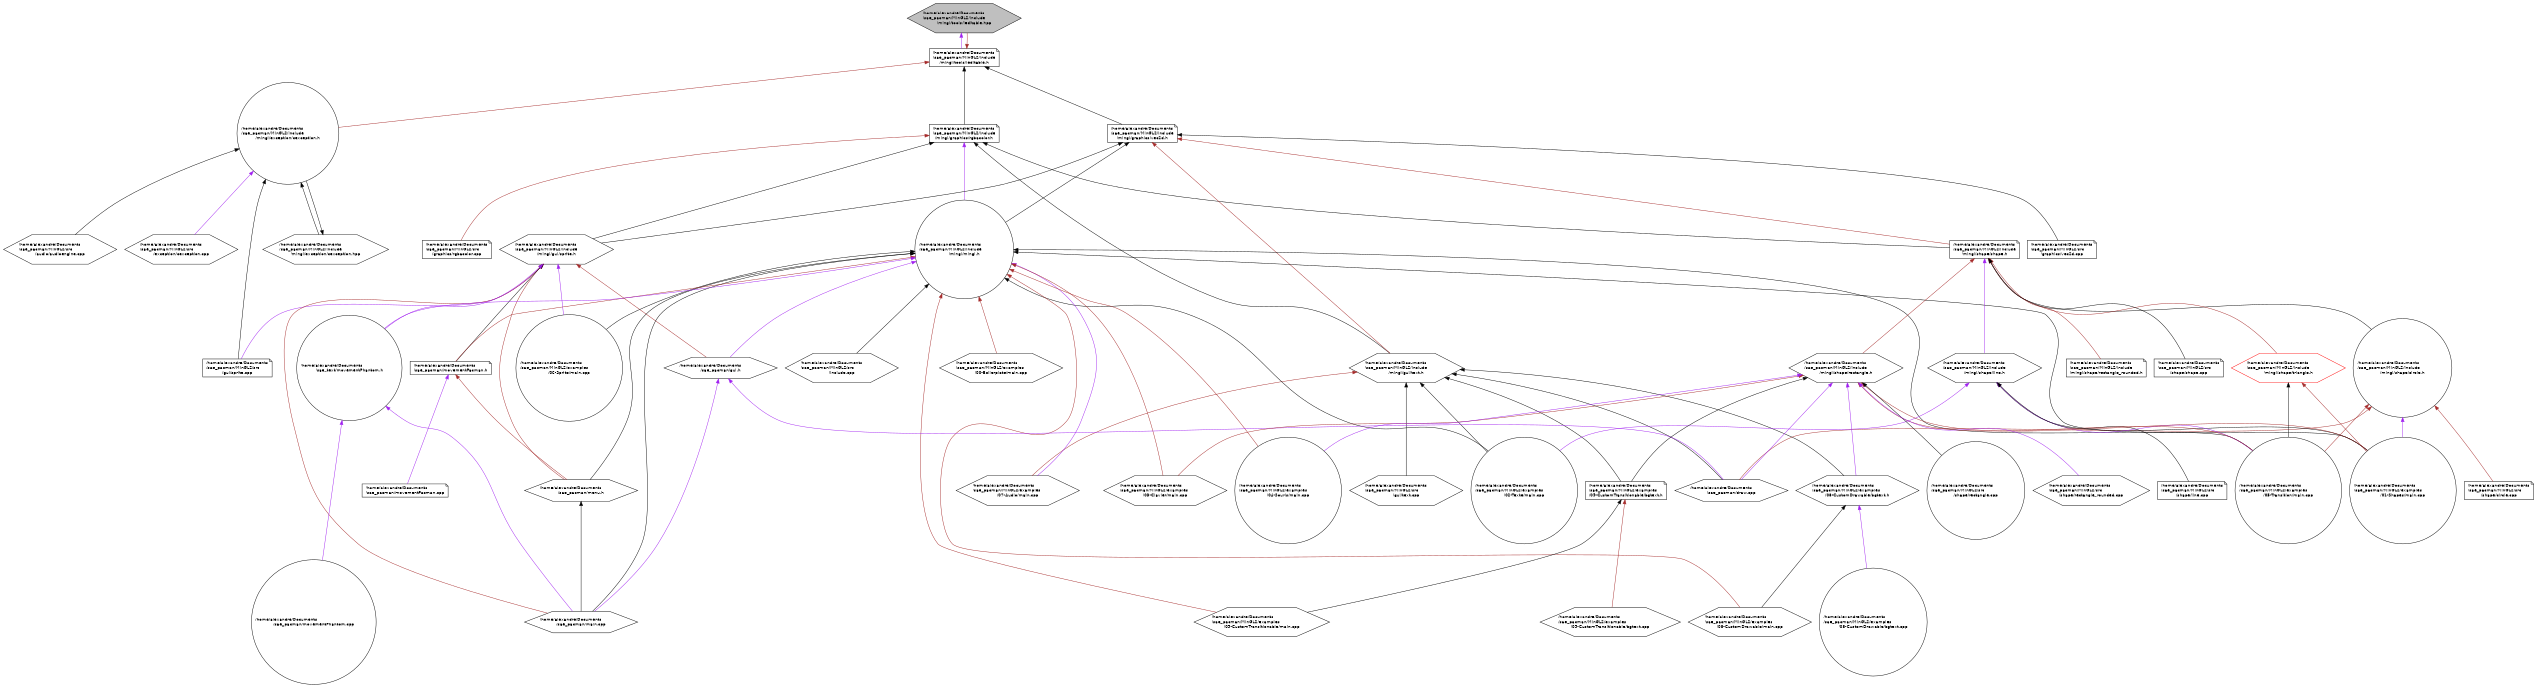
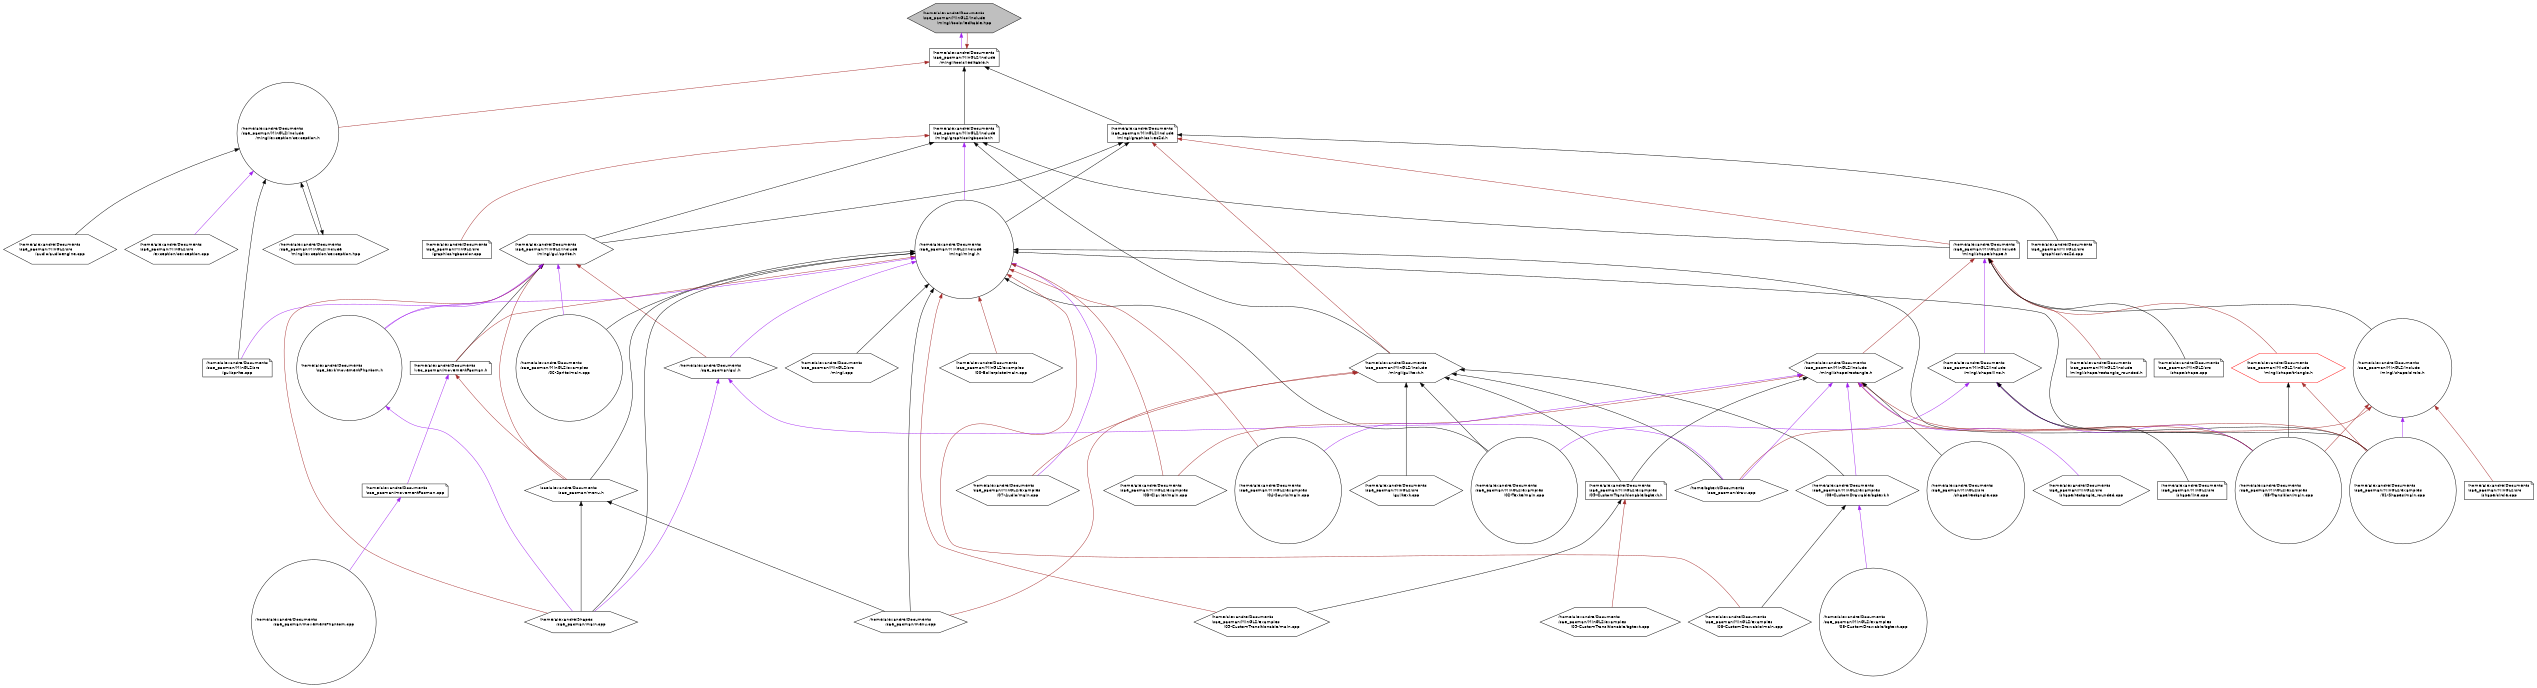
node "/home/alexandre/Documents /sae_pacman/movementPacman.h": label "/home/alexandre/Documents /sae_pacman/movementPacman.h" -> "/home/alexandre/Documents /vec_pacman/movementPacman.h"
node "/home/alexandre/Documents /sae_pacman/MinGL2/src /include.cpp": label "/home/alexandre/Documents /sae_pacman/MinGL2/src /include.cpp" -> "/home/alexandre/Documents /sae_pacman/MinGL2/src /mingl.cpp"
node "/home/alexandre/Documents /sae_pacman/menu.h": label "/home/alexandre/Documents /sae_pacman/menu.h" -> "/sae/alexandre/Documents /sae_pacman/menu.h"
node "/home/alexandre/Documents /sae_pacman/draw.cpp": label "/home/alexandre/Documents /sae_pacman/draw.cpp" -> "/home/bgtext/Documents /sae_pacman/draw.cpp"
edge "/home/alexandre/Documents /sae_pacman/movementPhantom.cpp" -> "/home/alexandre/Documents /sae_text/movementPhantom.h": now "/home/alexandre/Documents /sae_pacman/movementPhantom.cpp" -> "/home/alexandre/Documents /sae_pacman/movementPacman.cpp"
node "/home/alexandre/Documents /sae_pacman/main.cpp": label "/home/alexandre/Documents /sae_pacman/main.cpp" -> "/home/alexandre/Shapes /sae_pacman/main.cpp"
node "/home/alexandre/Documents /sae_pacman/menu.cpp": added
